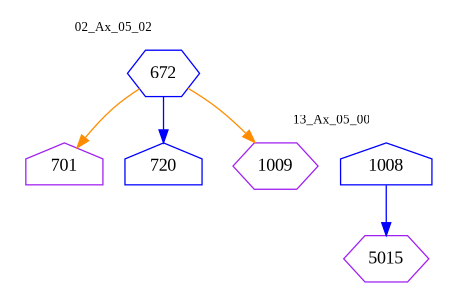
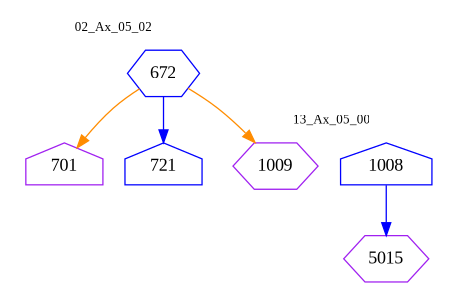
node "720": label "720" -> "721"
